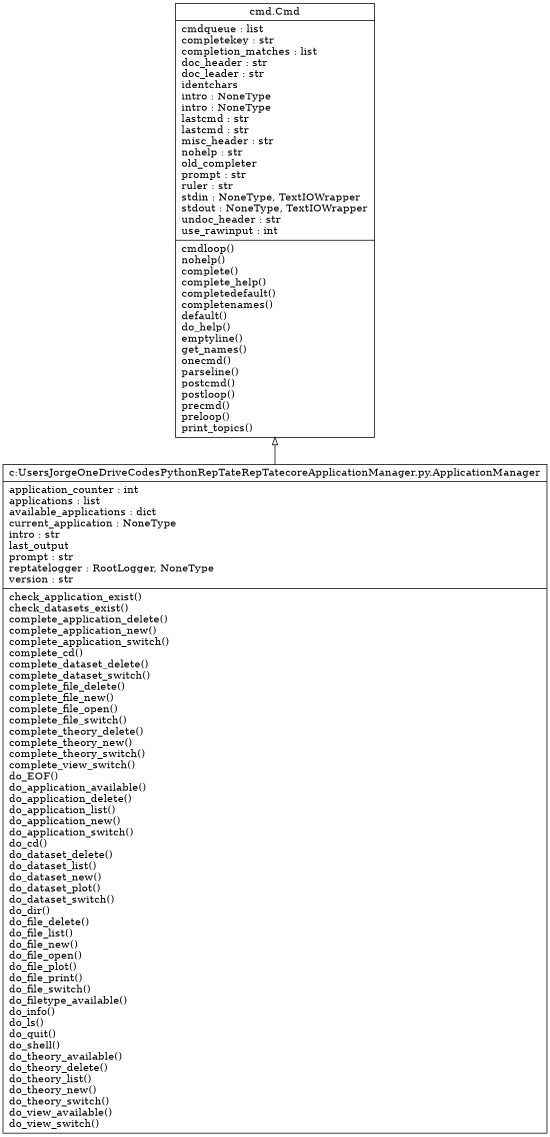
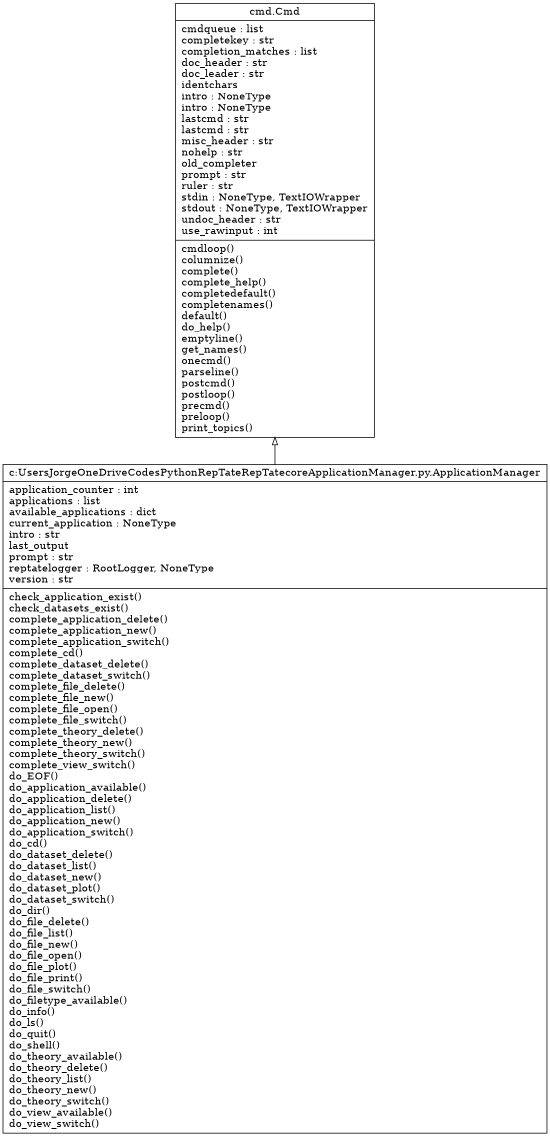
node "cmd.Cmd": text "nohelp()" -> "columnize()"
